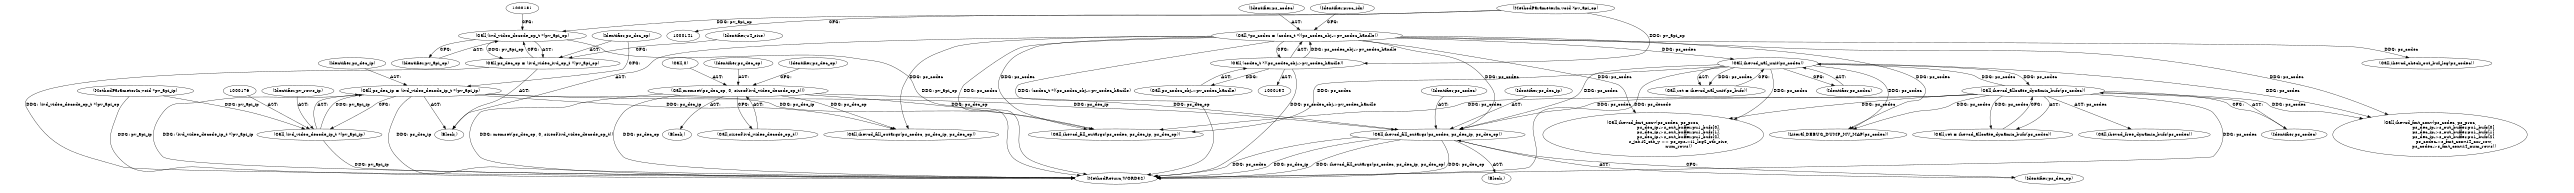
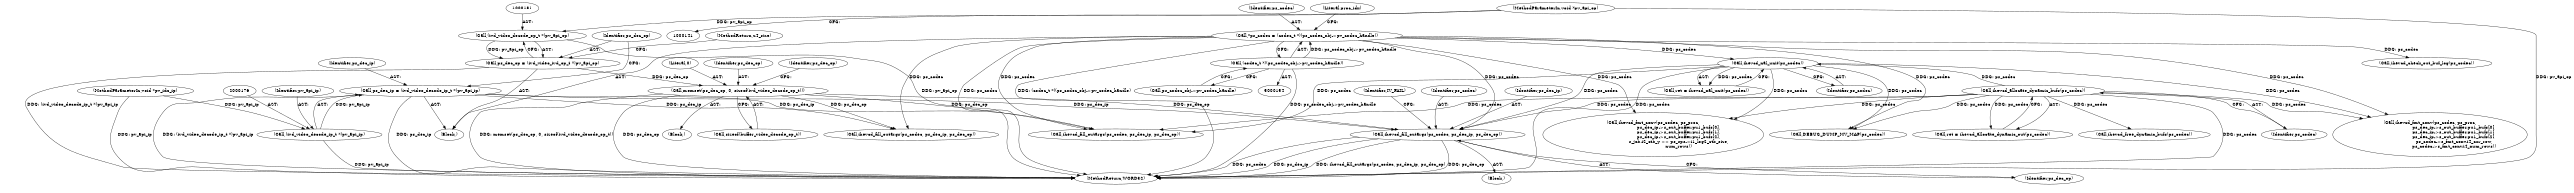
node "(Identifier,proc_idx)": label "(Identifier,proc_idx)" -> "(Literal,proc_idx)"
edge "1000181" -> "(Call,(ivd_video_decode_op_t *)pv_api_op)": label "CFG: " -> "AST: "
node "(Identifier,u4_size)": label "(Identifier,u4_size)" -> "(MethodReturn,u4_size)"
edge "(MethodParameterIn,void *pv_api_op)" -> "(Call,(codec_t *)(ps_codec_obj->pv_codec_handle))": now "(MethodParameterIn,void *pv_api_op)" -> "(MethodReturn,WORD32)"
node "(Identifier,pv_api_op)": removed
node "(Call,0)": label "(Call,0)" -> "(Literal,0)"
edge "(Call,ihevcd_nal_unit(ps_codec))" -> "(Call,ihevcd_allocate_dynamic_bufs(ps_codec))": removed, label "DDG: ps_codec"
edge "(Call,ps_dec_op = (ivd_video_ivd_op_t *)pv_api_op)" -> "(Call,memset(ps_dec_op, 0, sizeof(ivd_video_decode_op_t)))": added, label "DDG: ps_dec_op"
edge "(Call,ps_codec_obj->pv_codec_handle)" -> "(Call,(codec_t *)(ps_codec_obj->pv_codec_handle))": label "AST: " -> "CFG: "
edge "(Call,(codec_t *)(ps_codec_obj->pv_codec_handle))" -> "(Call,ps_codec_obj->pv_codec_handle)": label "DDG: " -> "CFG: "
node "(MethodParameterIn,void *pv_api_ip)": label "(MethodParameterIn,void *pv_api_ip)" -> "(MethodParameterIn,void *pv_idx_ip)"
node "1000176": label "1000176" -> "2000176"
node "(Identifier,pv_rows_ip)": label "(Identifier,pv_rows_ip)" -> "(Identifier,pv_api_ip)"
node "1000154": label "1000154" -> "5000154"
node "(Identifier,IV_FAIL)": added
node "(Call,ret = ihevcd_nal_unit(ps_bufs))": label "(Call,ret = ihevcd_nal_unit(ps_bufs))" -> "(Call,ret = ihevcd_nal_unit(ps_codec))"
edge "(Call,ps_dec_op = (ivd_video_ivd_op_t *)pv_api_op)" -> "(MethodReturn,WORD32)": label "DDG: (ivd_video_decode_op_t *)pv_api_op" -> "DDG: (ivd_video_decode_ip_t *)pv_api_ip"
edge "(Call,ihevcd_nal_unit(ps_codec))" -> "(MethodReturn,WORD32)": label "DDG: ps_decode" -> "DDG: ps_codec"
edge "(Call,ihevcd_allocate_dynamic_bufs(ps_codec))" -> "(Call,ihevcd_free_dynamic_bufs(ps_codec))": label "AST: ps_codec" -> "DDG: ps_codec"
edge "(Call,ps_dec_ip = (ivd_video_decode_ip_t *)pv_api_ip)" -> "(Call,(ivd_video_decode_ip_t *)pv_api_ip)": removed, label "CFG:"
node "(Call,sizeof(ivd_video_decode_op_t))": label "(Call,sizeof(ivd_video_decode_op_t))" -> "(Call,sizeof(buffer_video_decode_op_t))"
node "(Literal,DEBUG_DUMP_MV_MAP(ps_codec))": label "(Literal,DEBUG_DUMP_MV_MAP(ps_codec))" -> "(Call,DEBUG_DUMP_MV_MAP(ps_codec))"
node "(Call,ret = ihevcd_allocate_dynamic_bufs(ps_codec))": label "(Call,ret = ihevcd_allocate_dynamic_bufs(ps_codec))" -> "(Call,ret = ihevcd_allocate_dynamic_out(ps_codec))"
